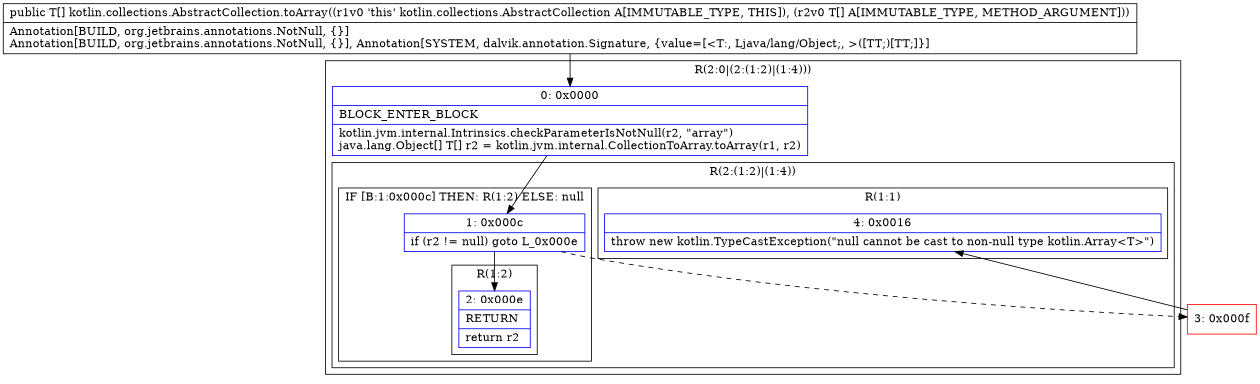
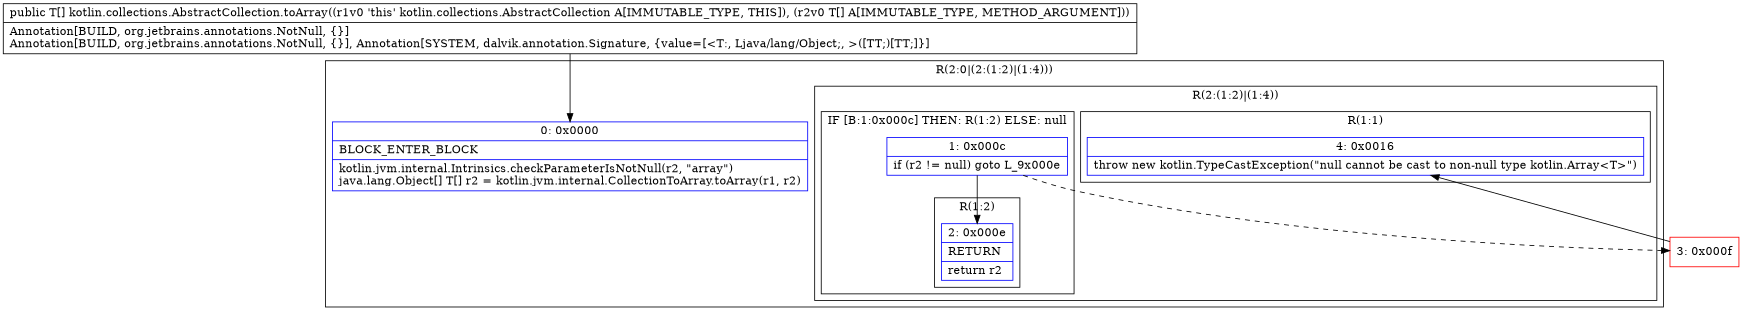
edge "0: 0x0000" -> "1: 0x000c": removed
node "1: 0x000c": text "if (r2 != null) goto L_0x000e" -> "if (r2 != null) goto L_9x000e"
